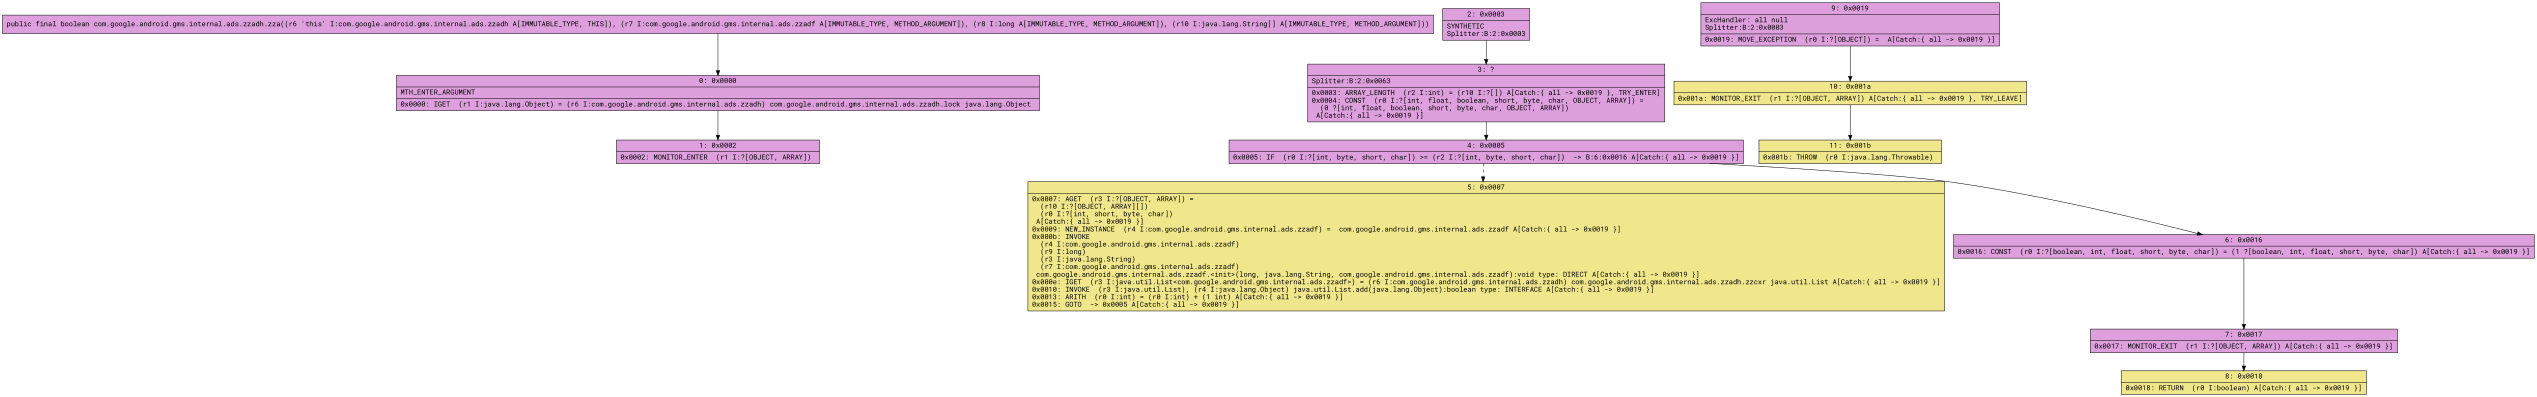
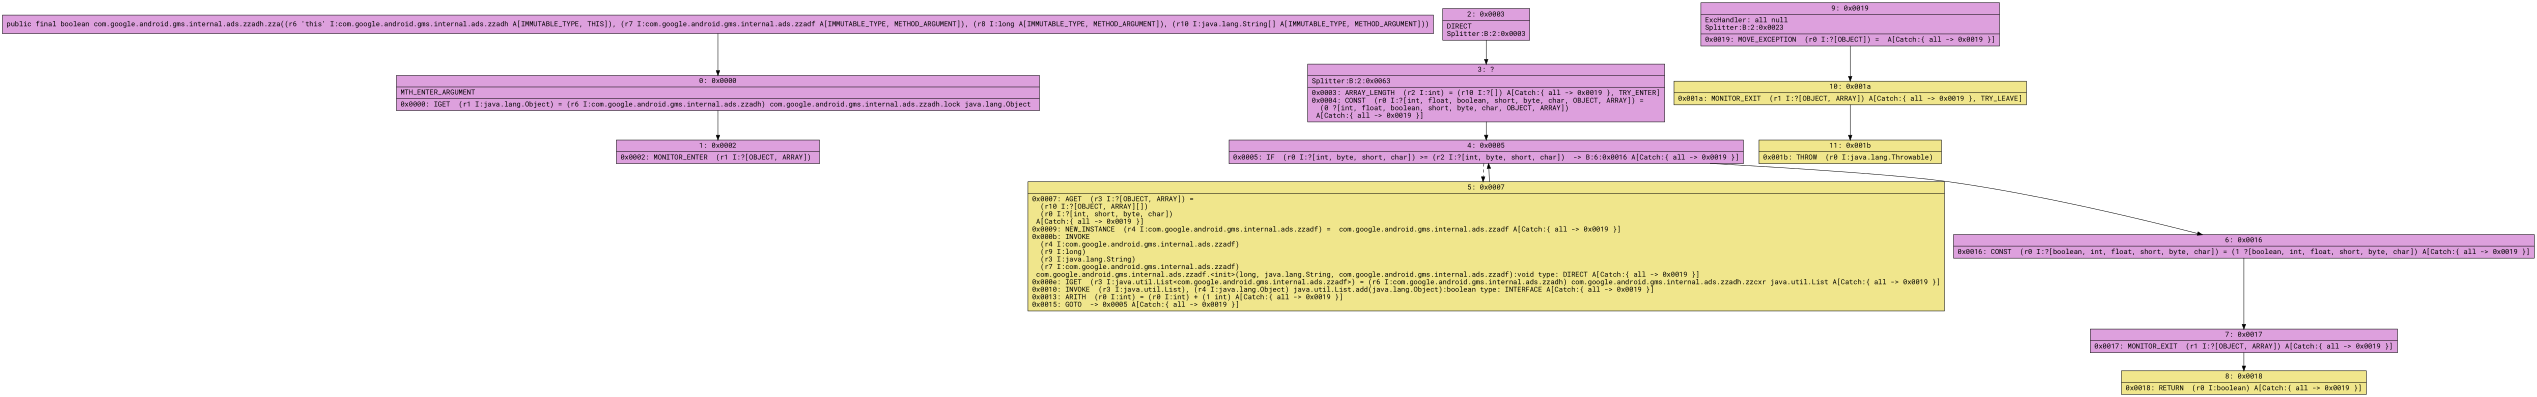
node "2: 0x0003": text "SYNTHETIC" -> "DIRECT"
node "9: 0x0019": text "Splitter:B:2:0x0003" -> "Splitter:B:2:0x0023"
edge "5: 0x0007" -> "4: 0x0005": added
